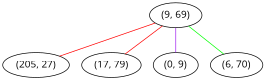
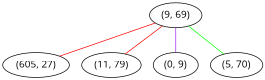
node "(205, 27)": label "(205, 27)" -> "(605, 27)"
node "(17, 79)": label "(17, 79)" -> "(11, 79)"
node "(6, 70)": label "(6, 70)" -> "(5, 70)"
